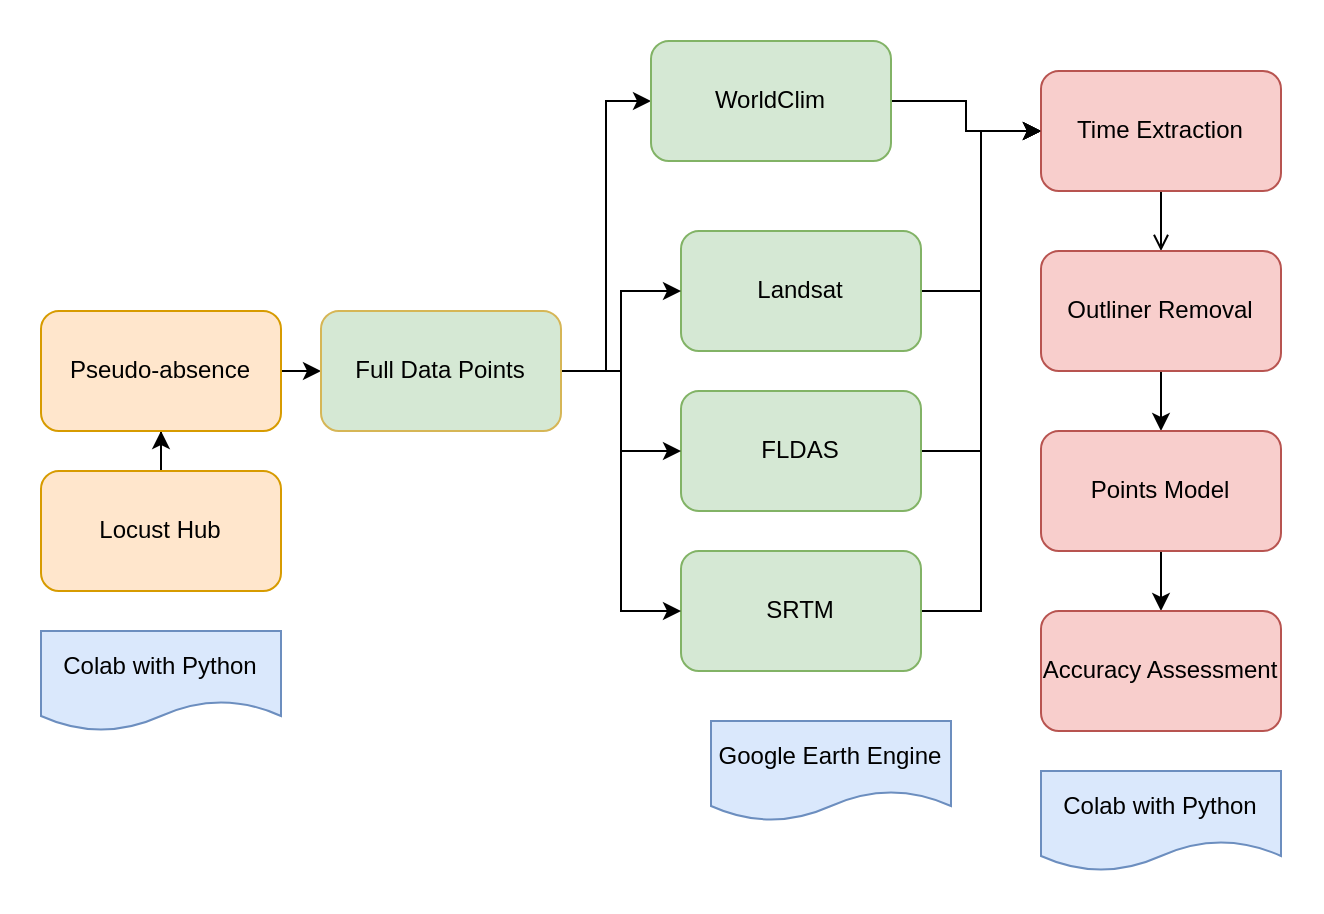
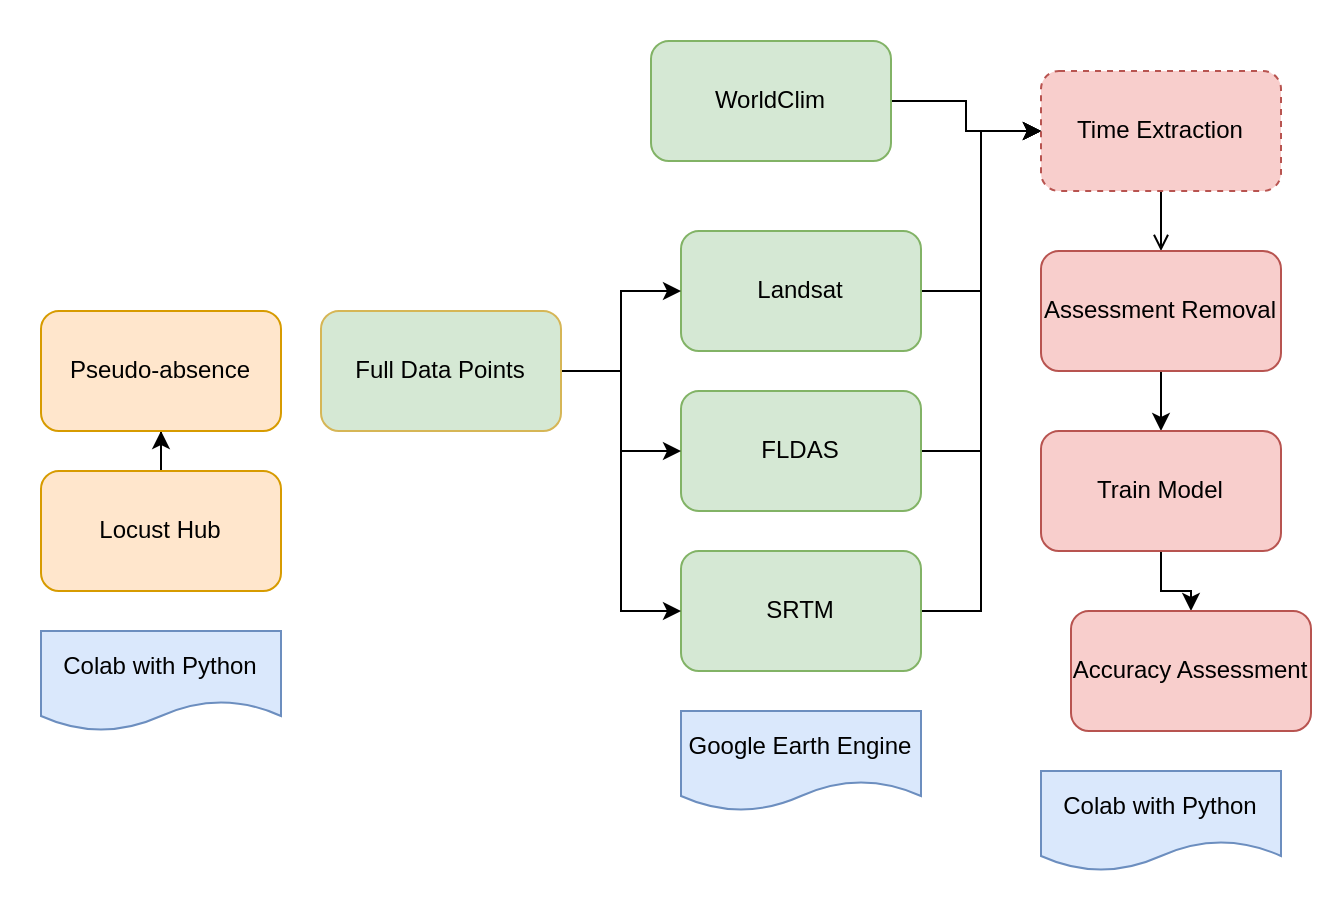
node "Time Extraction": style solid -> dashed
edge "Full Data Points" -> "WorldClim": removed
node "Outliner Removal": label "Outliner Removal" -> "Assessment Removal"
edge "Pseudo-absence" -> "Full Data Points": removed
node "Points Model": label "Points Model" -> "Train Model"
node "Accuracy Assessment": moved (1161, 671) -> (1191, 671)
node "Google Earth Engine": moved (831, 771) -> (801, 761)
